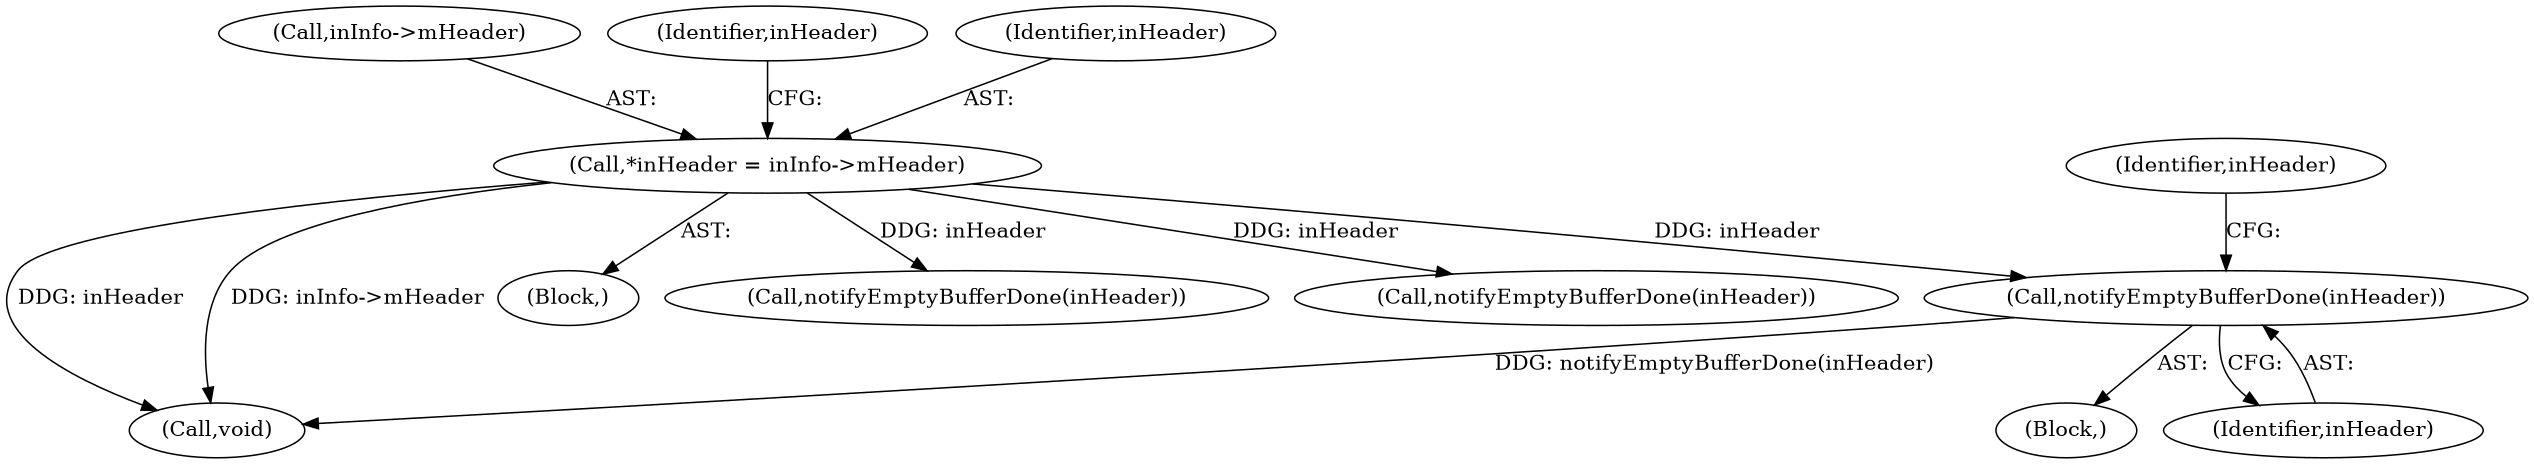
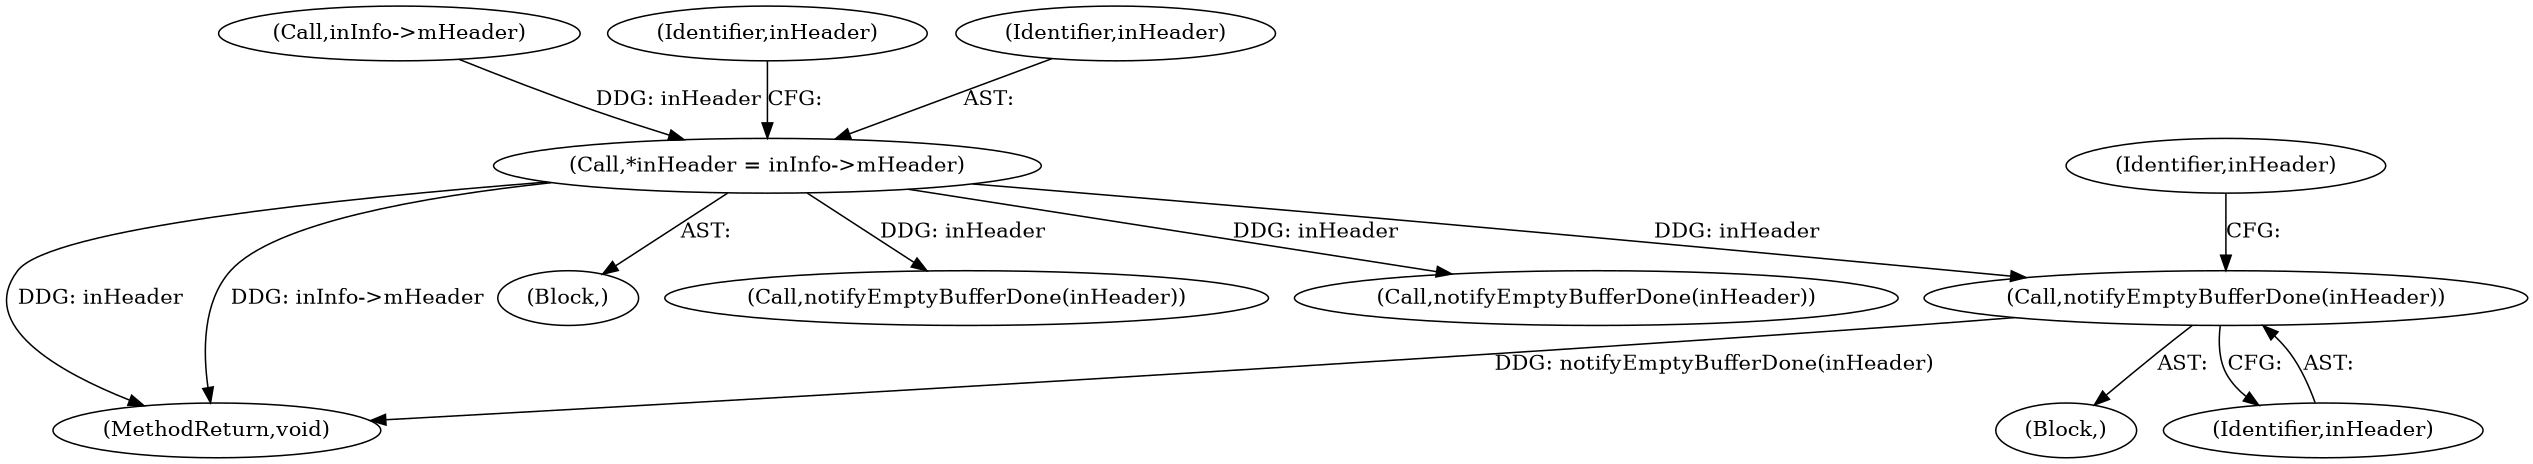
edge "(Call,inInfo->mHeader)" -> "(Call,*inHeader = inInfo->mHeader)": label "AST: " -> "DDG: inHeader"
node "(Call,void)": label "(Call,void)" -> "(MethodReturn,void)"
